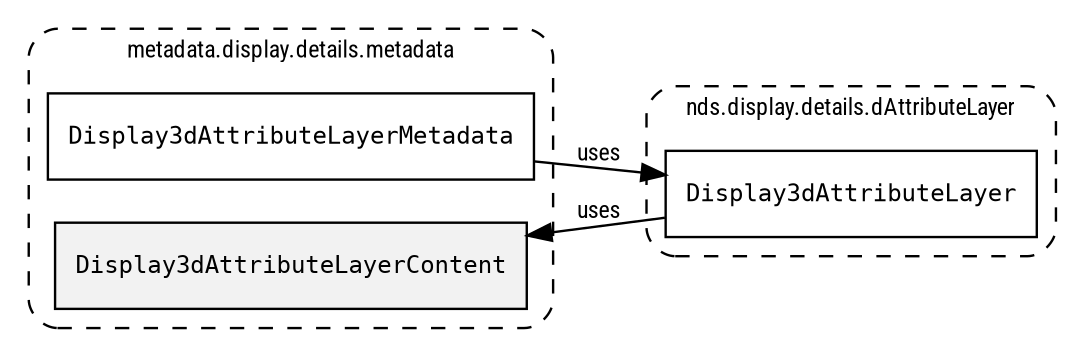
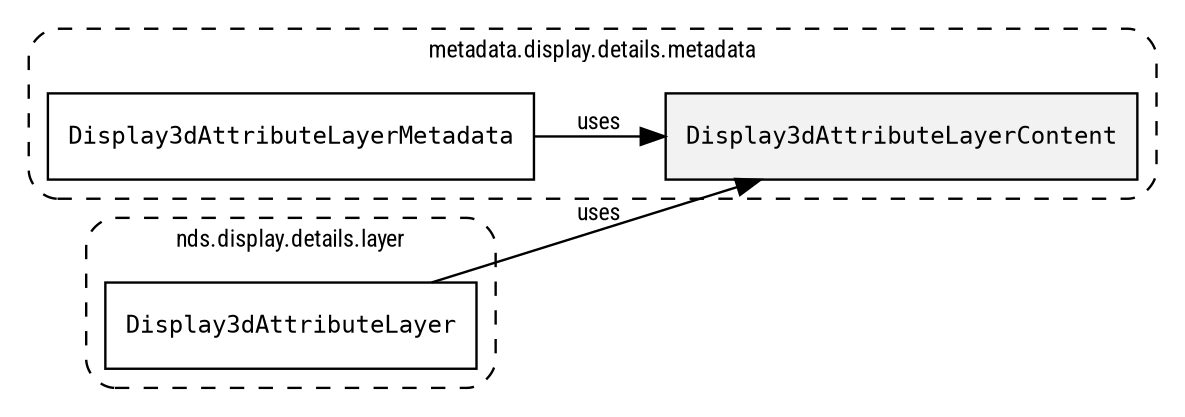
cluster "nds.display.details.dAttributeLayer": label "nds.display.details.dAttributeLayer" -> "nds.display.details.layer"
edge "Display3dAttributeLayerMetadata" -> "Display3dAttributeLayer": now "Display3dAttributeLayerMetadata" -> "Display3dAttributeLayerContent"
